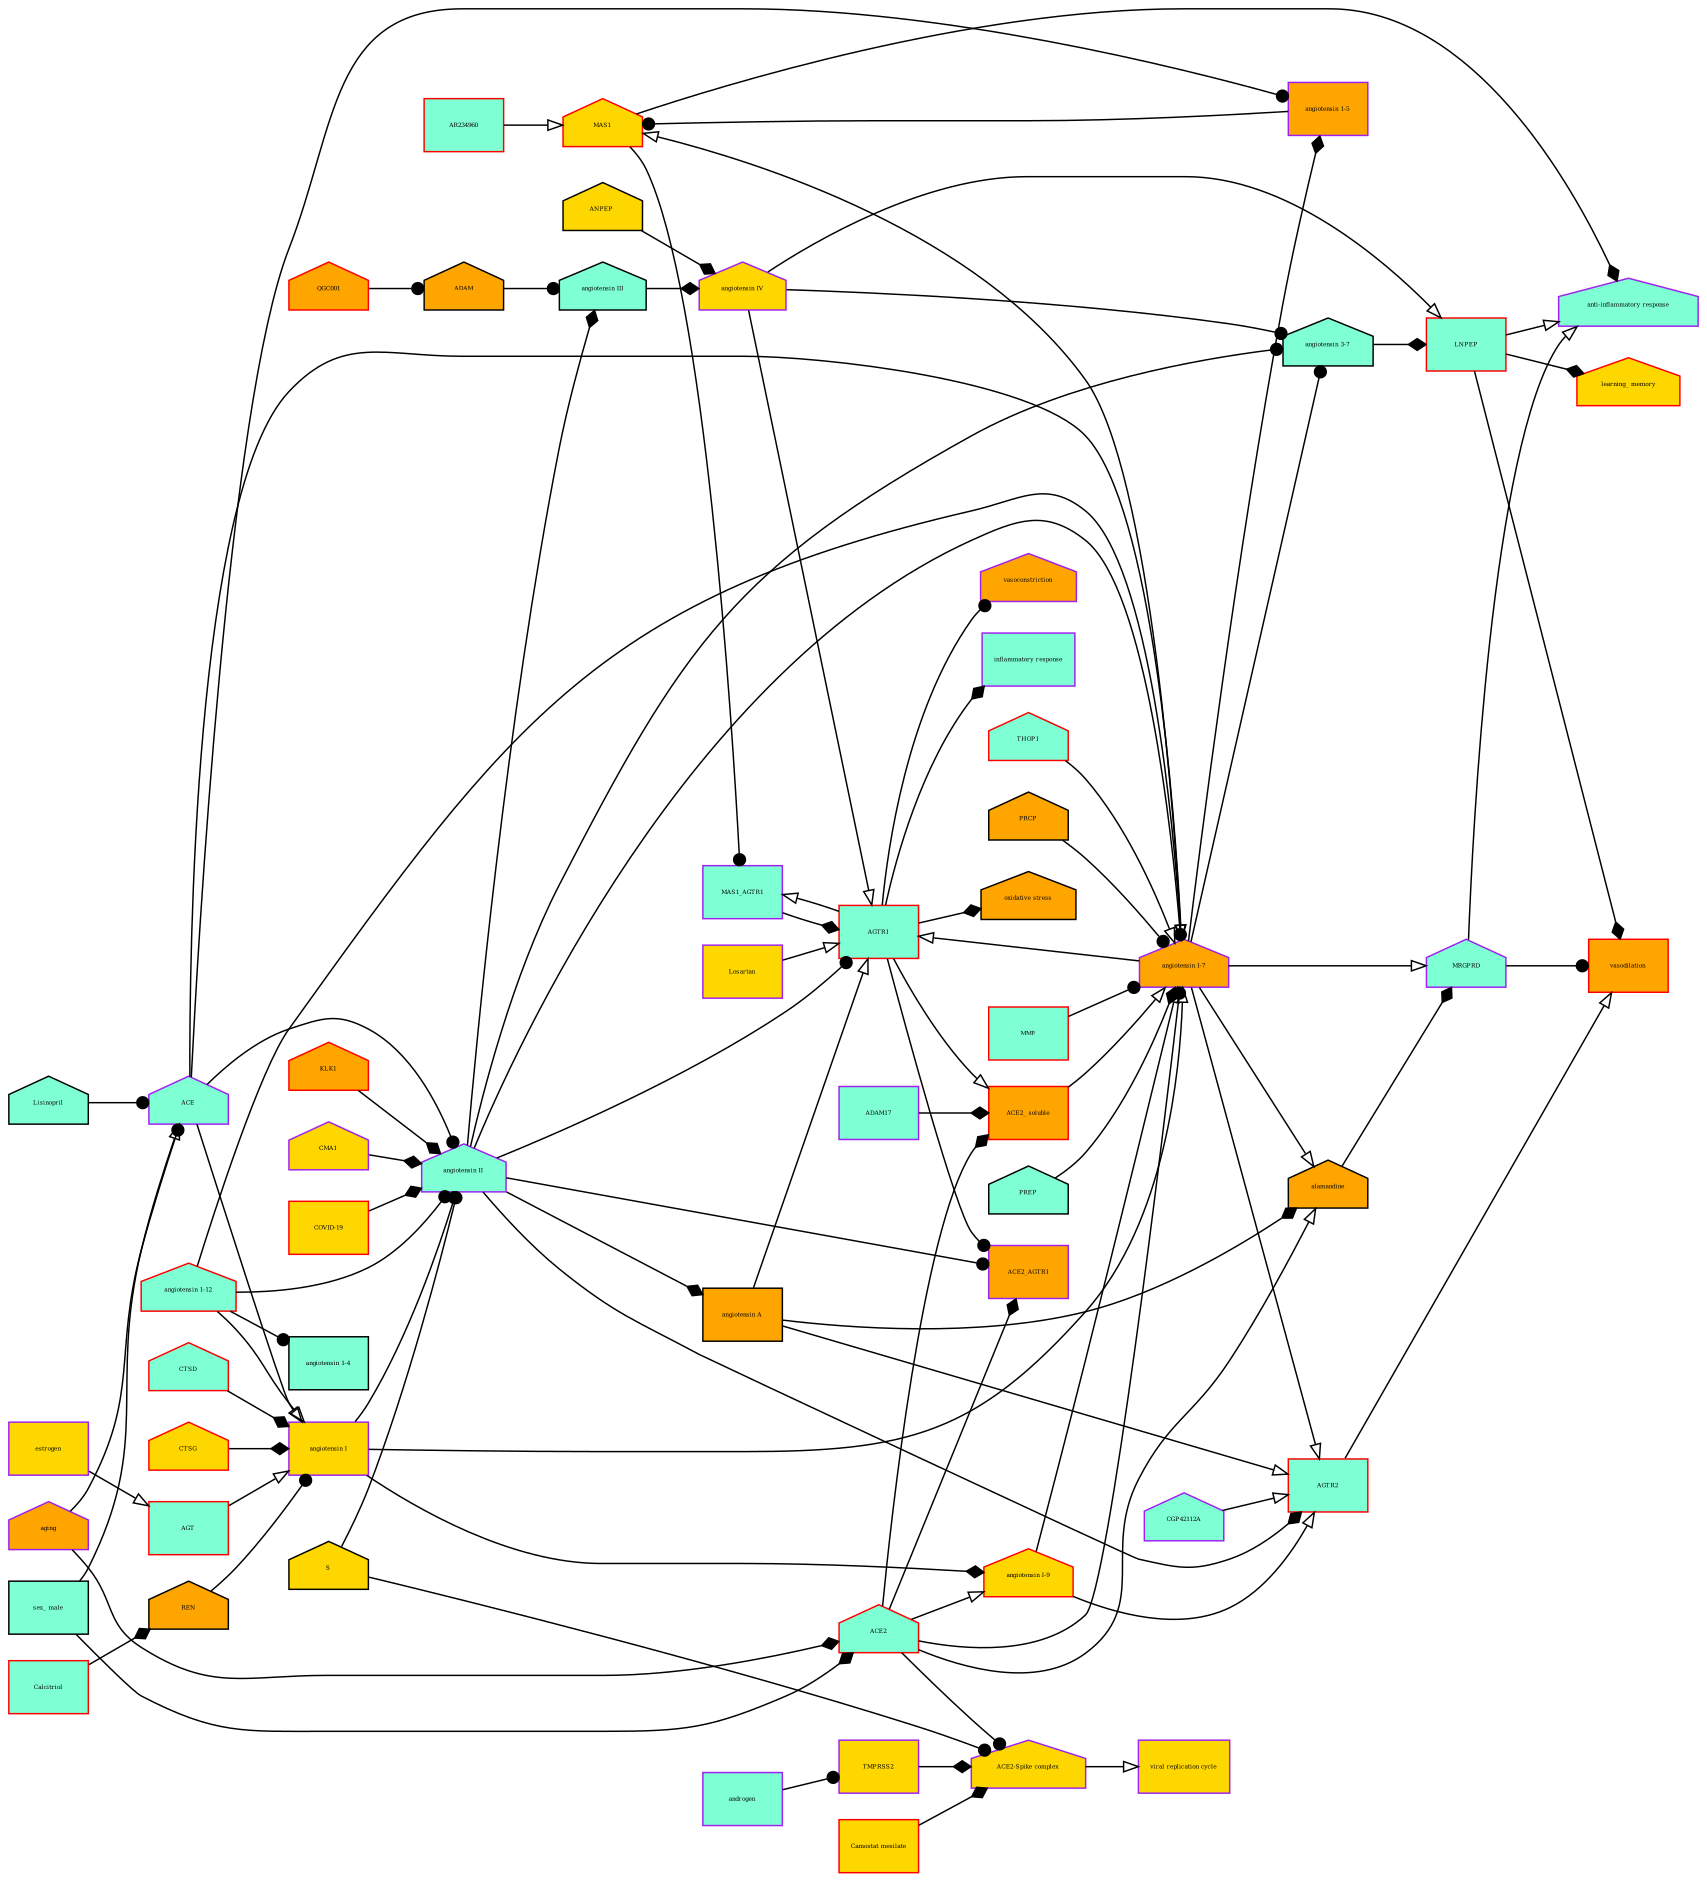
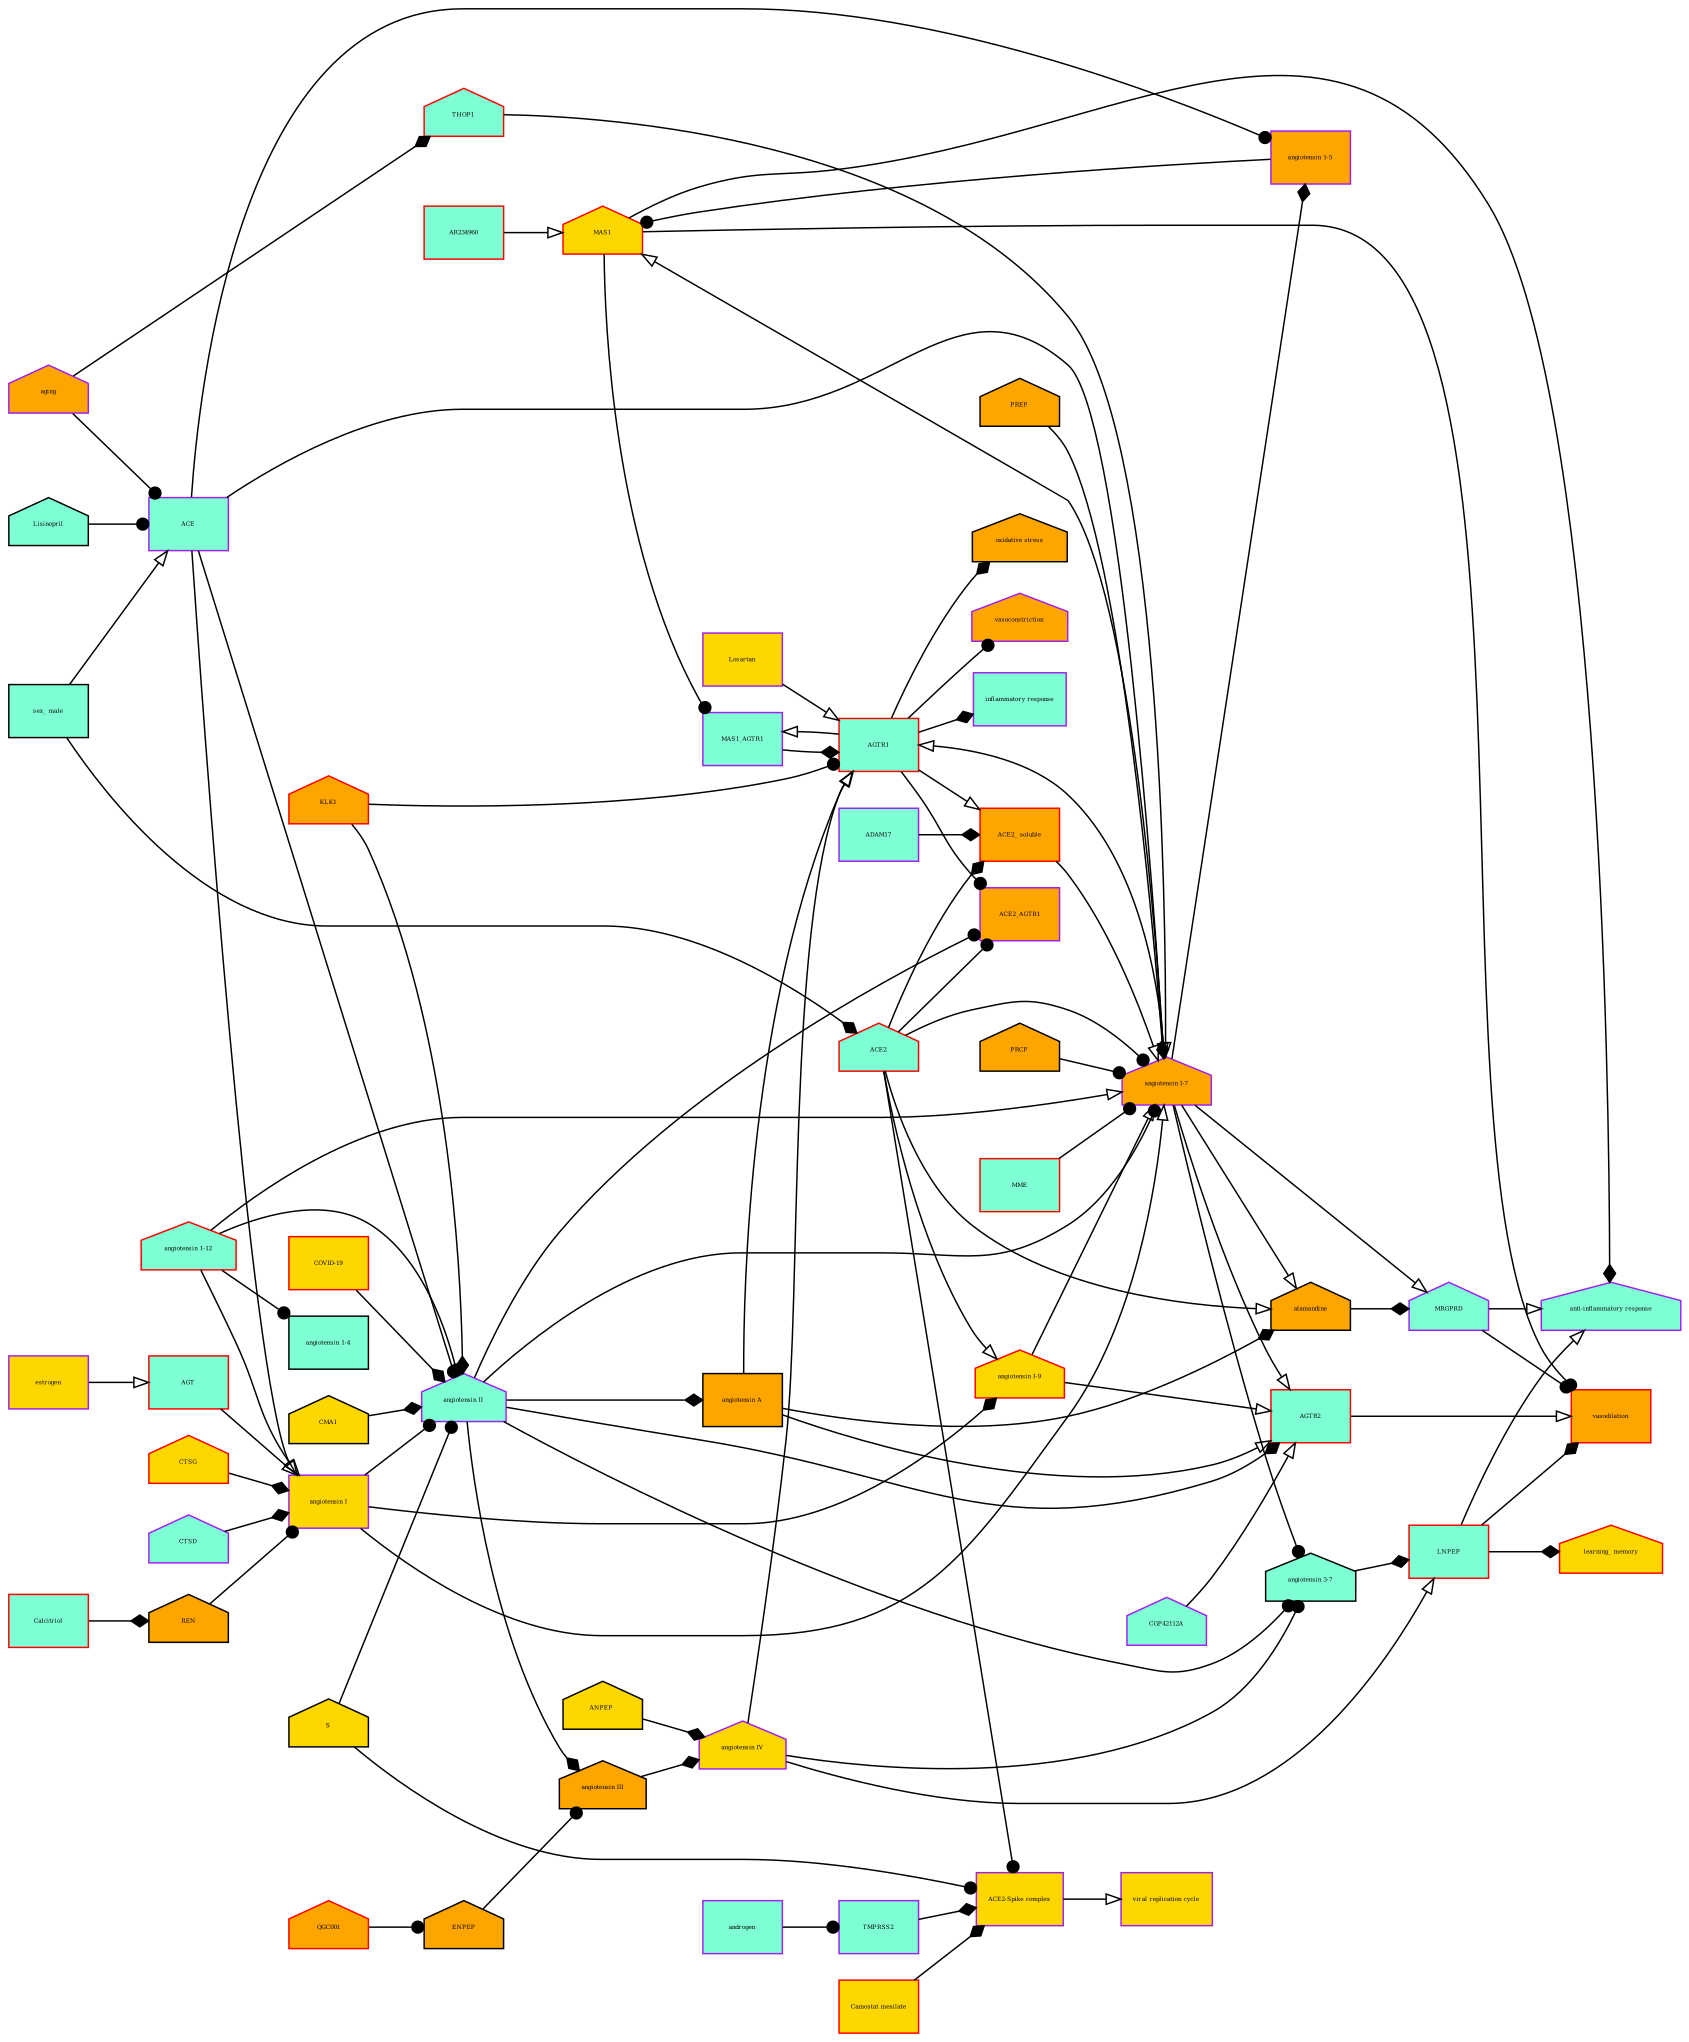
node "ADAM": label "ADAM" -> "ENPEP"
node "angiotensin III": fillcolor aquamarine -> orange
edge "MAS1" -> "vasodilation": added
edge "angiotensin II" -> "AGTR1": now "KLK1" -> "AGTR1"
node "ACE": shape house -> box
node "CMA1": color purple -> black
node "PREP": fillcolor aquamarine -> orange
node "CTSD": color red -> purple
edge "ACE2" -> "ACE2_AGTR1": arrowhead diamond -> dot
edge "aging" -> "ACE2": now "aging" -> "THOP1"
node "TMPRSS2": fillcolor gold -> aquamarine
node "ACE2-Spike complex": shape house -> box
